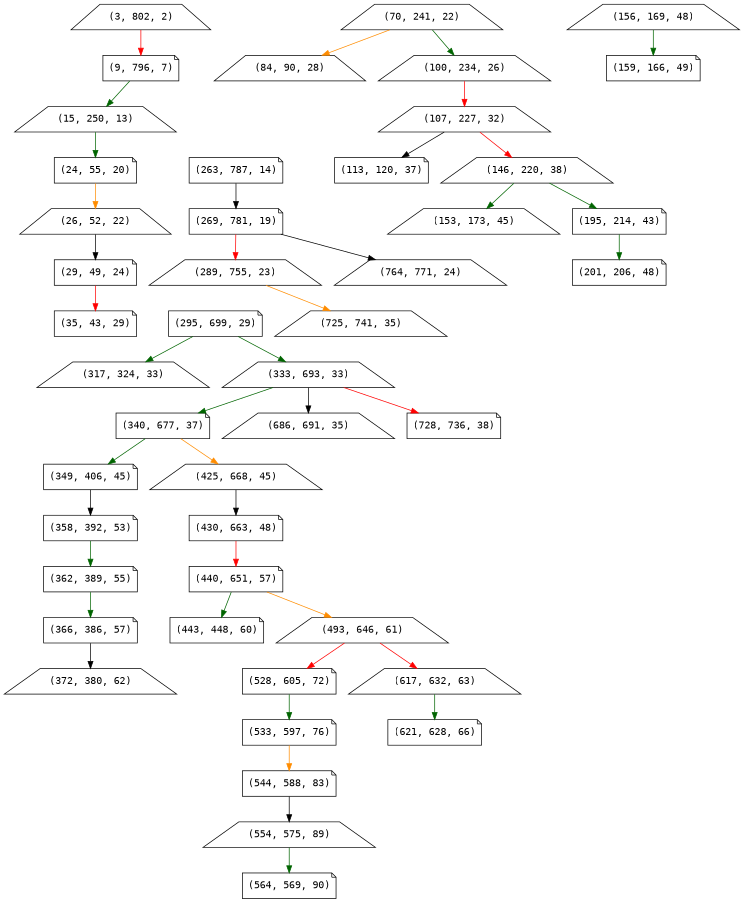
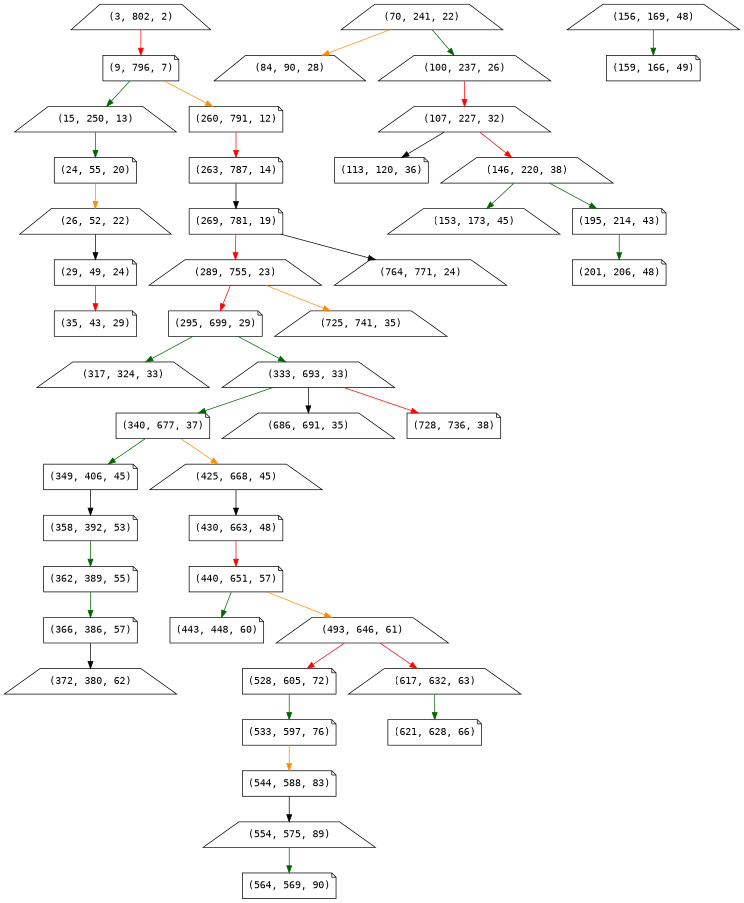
node "(100, 234, 26)": label "(100, 234, 26)" -> "(100, 237, 26)"
node "(260, 791, 12)": added
node "(113, 120, 37)": label "(113, 120, 37)" -> "(113, 120, 36)"
edge "(289, 755, 23)" -> "(295, 699, 29)": added
